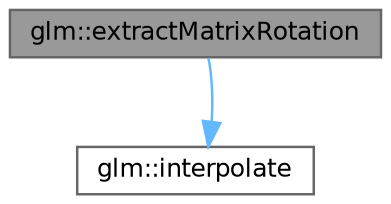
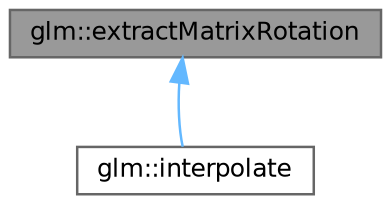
edge "glm::extractMatrixRotation" -> "glm::interpolate": reversed
